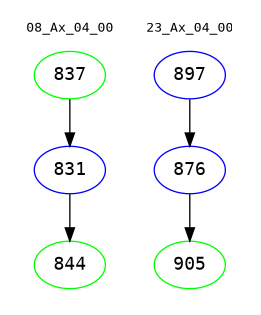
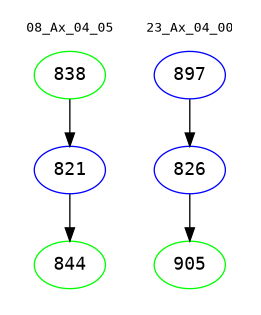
cluster "08_Ax_04_00": label "08_Ax_04_00" -> "08_Ax_04_05"
node "837": label "837" -> "838"
node "831": label "831" -> "821"
node "876": label "876" -> "826"
